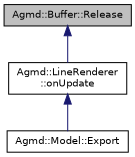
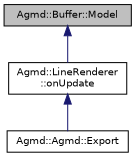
node "Agmd::Buffer::Release": label "Agmd::Buffer::Release" -> "Agmd::Buffer::Model"
node "Agmd::Model::Export": label "Agmd::Model::Export" -> "Agmd::Agmd::Export"
